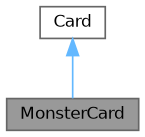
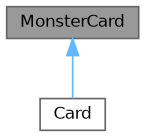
edge "MonsterCard" -> "Card": reversed
